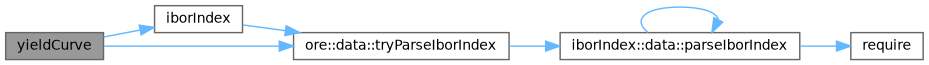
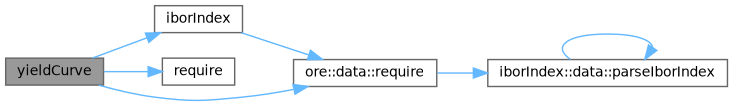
node "ore::data::tryParseIborIndex": label "ore::data::tryParseIborIndex" -> "ore::data::require"
edge "iborIndex::data::parseIborIndex" -> "require": now "yieldCurve" -> "require"
